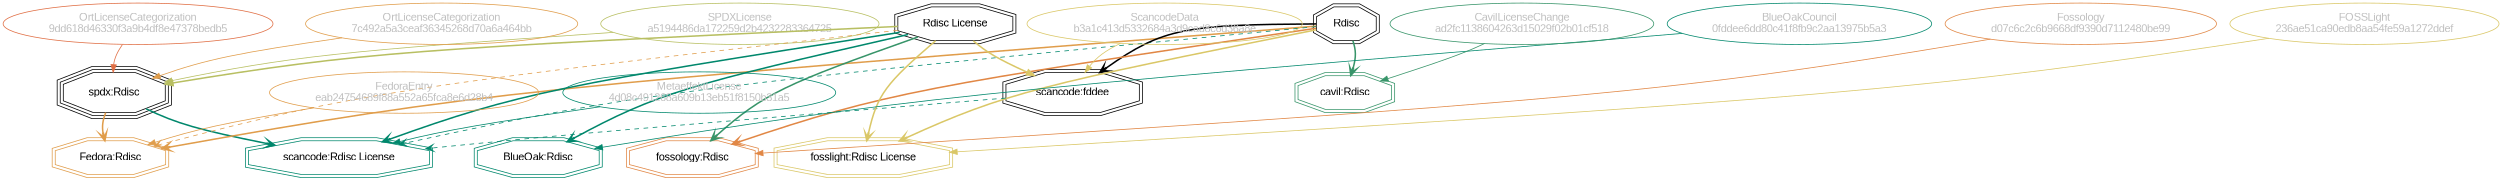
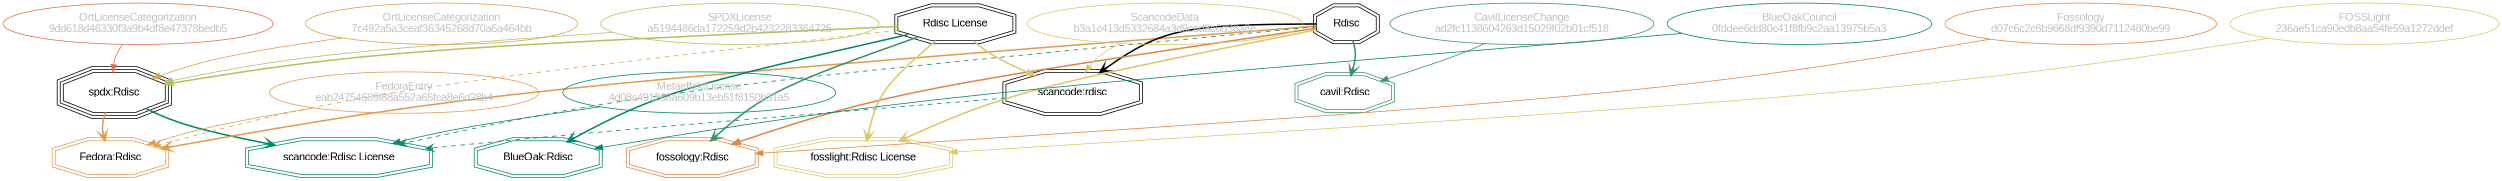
edge "Rdisc" -> "fossology:Rdisc": arrowhead vee -> normal
edge "Rdisc License" -> "scancode:Rdisc License": removed
node "scancode:fddee": label "scancode:fddee" -> "scancode:rdisc"
